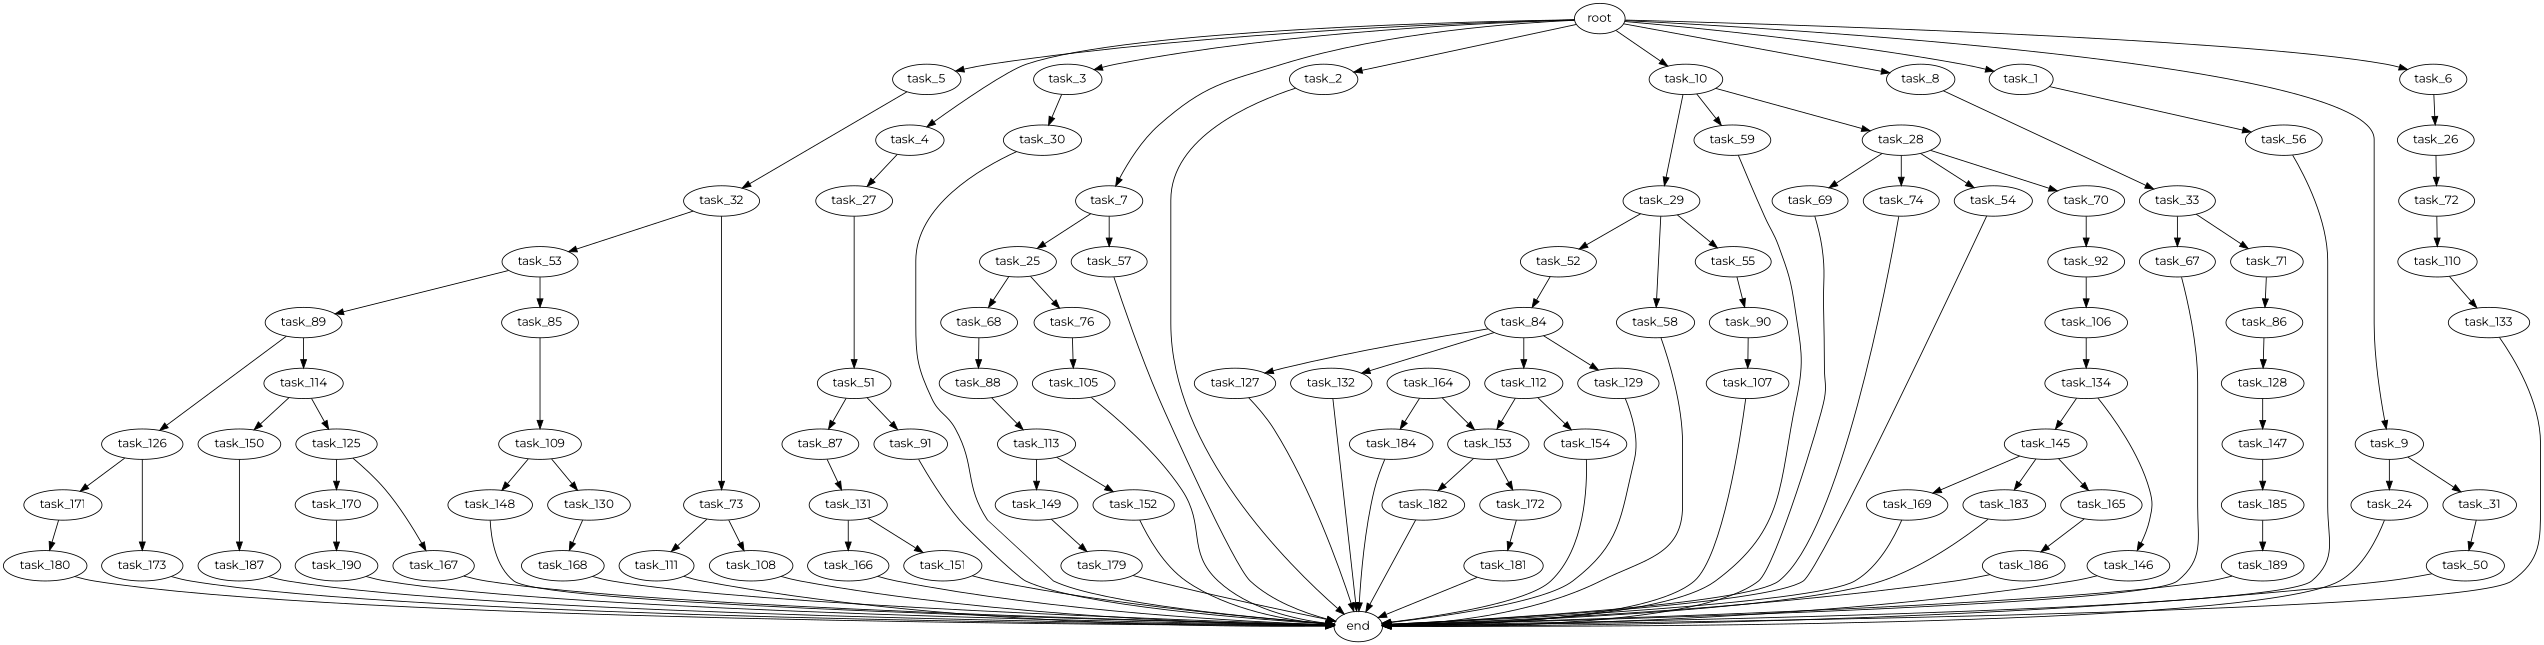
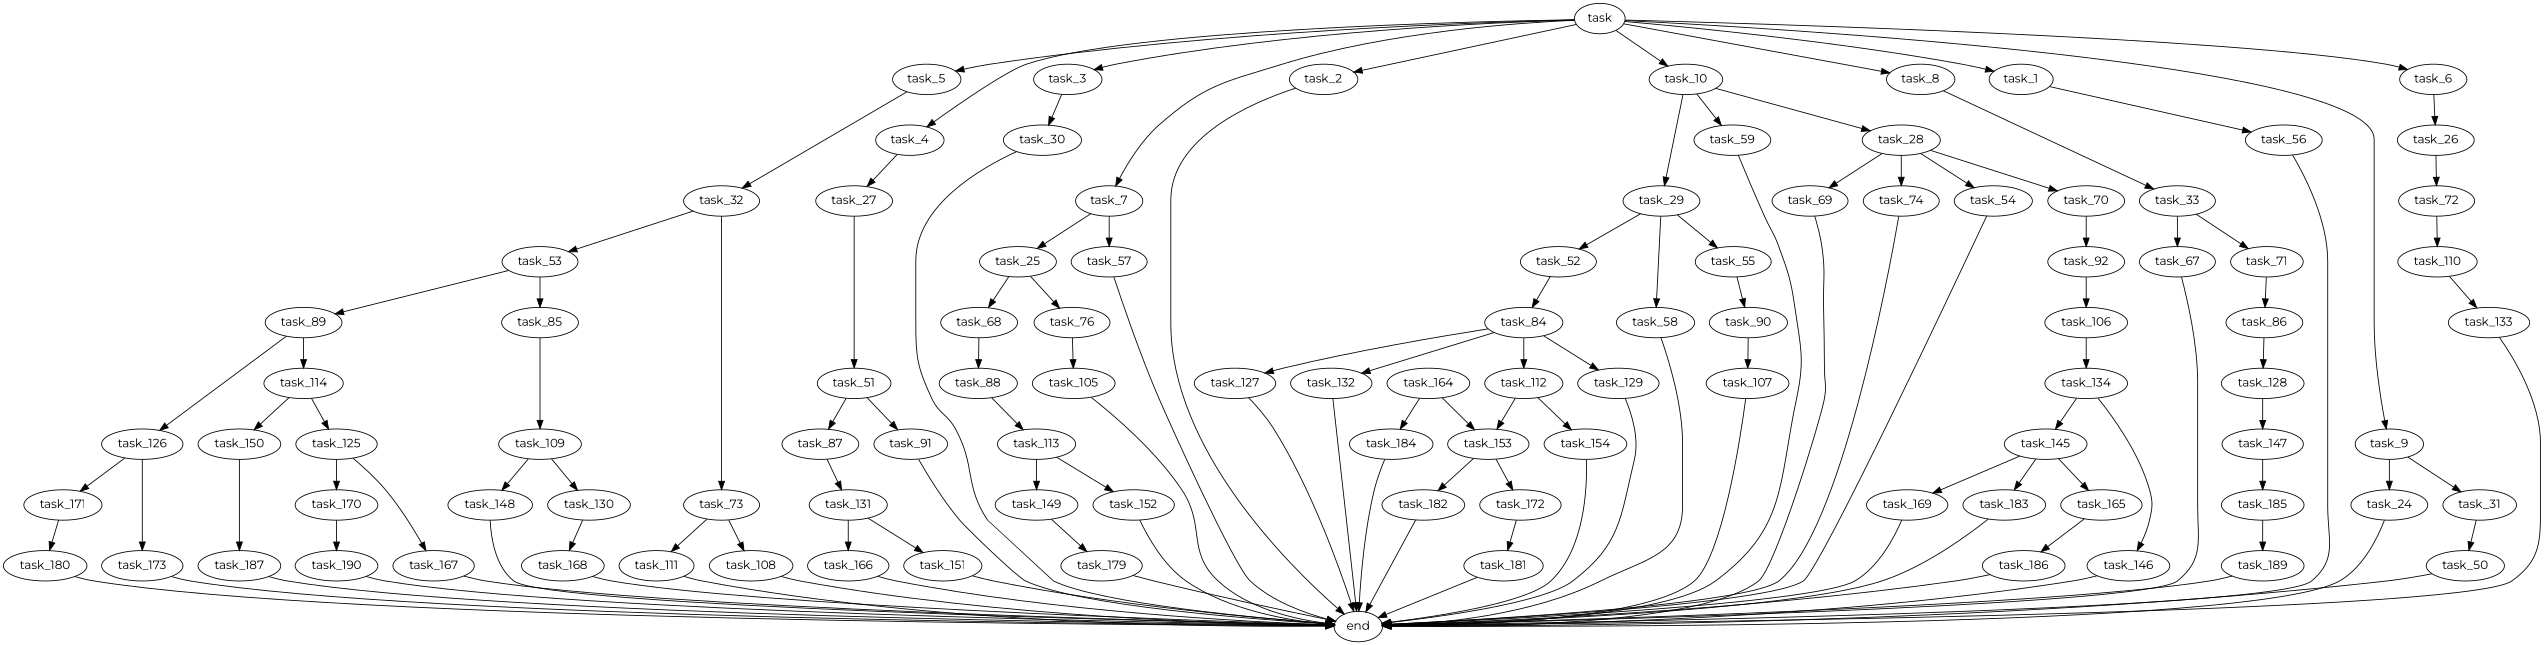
node "root": label "root" -> "task"
